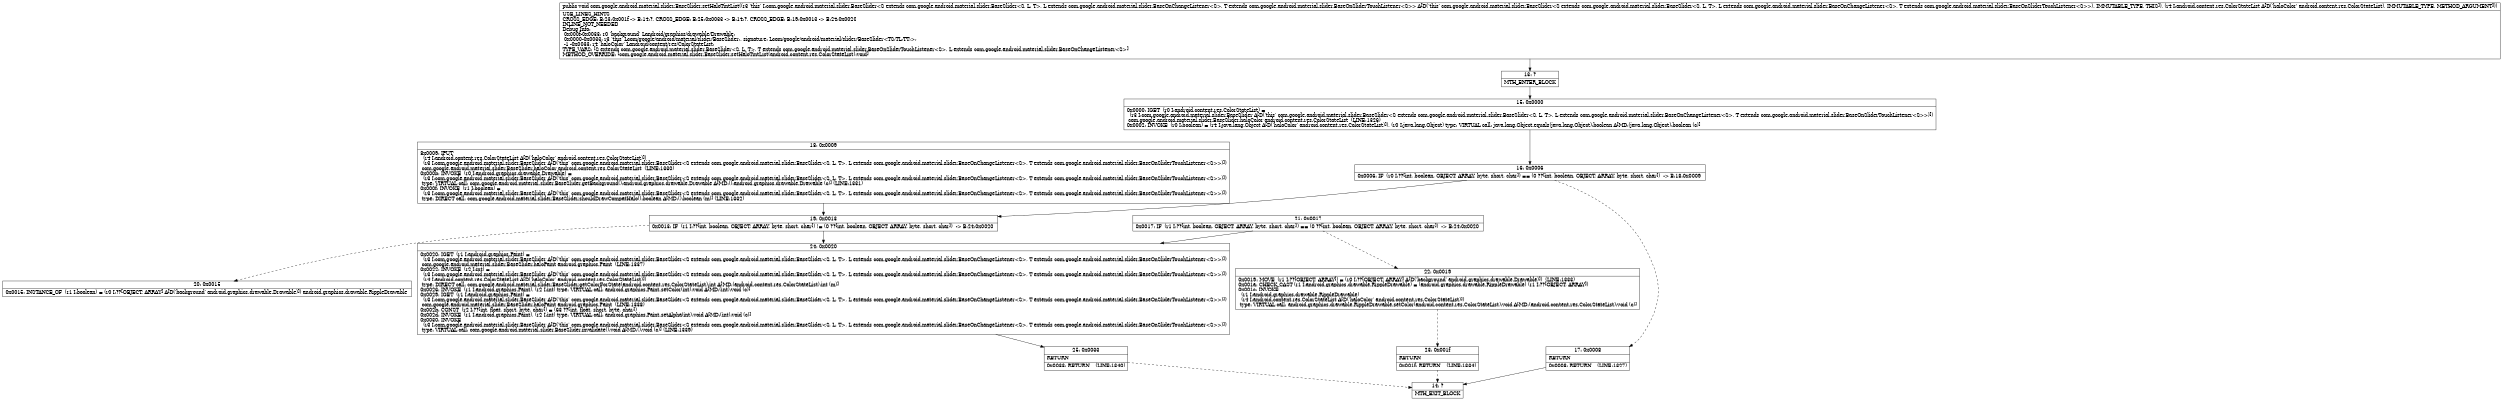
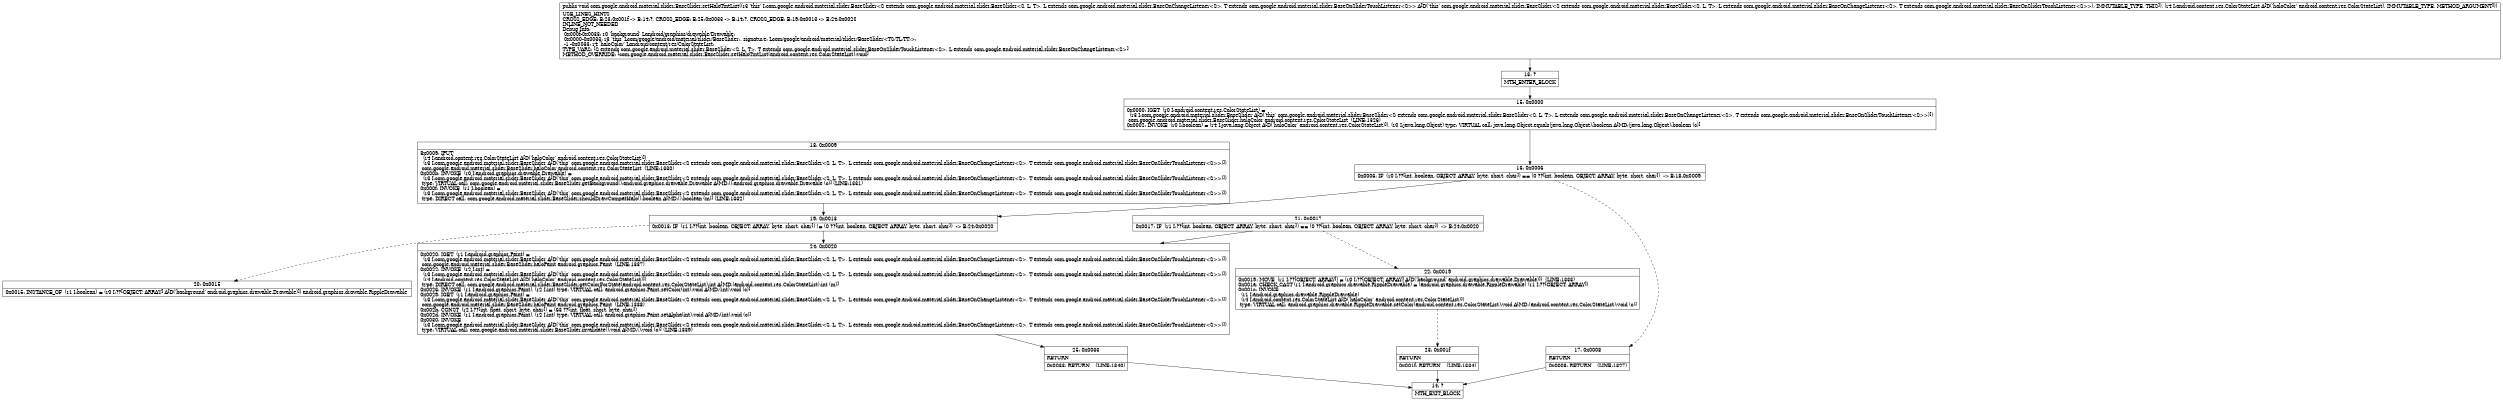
edge "25: 0x0033" -> "14: ?": style dashed -> solid
edge "23: 0x001f" -> "14: ?": style dashed -> solid
